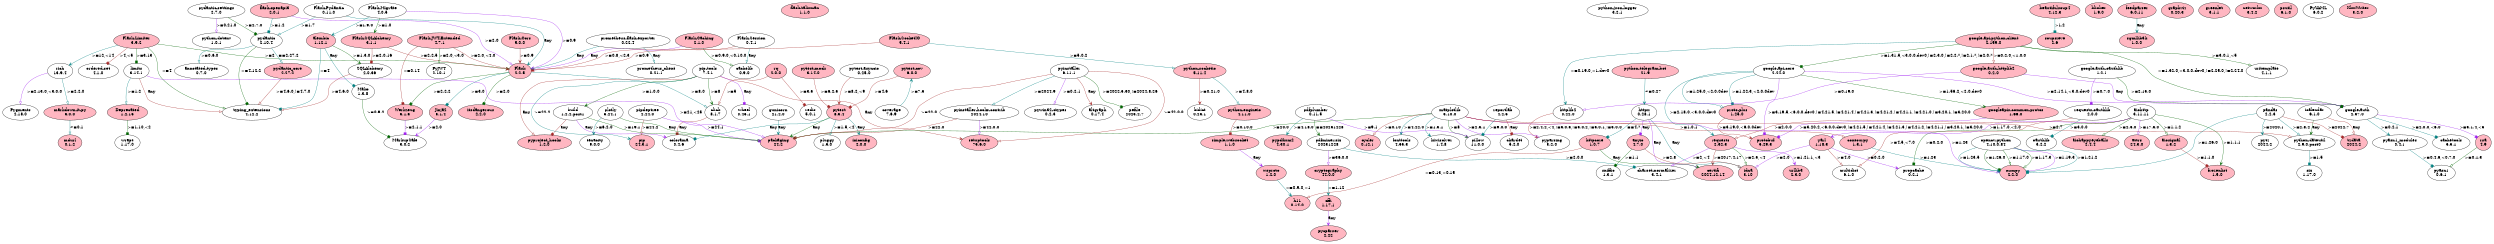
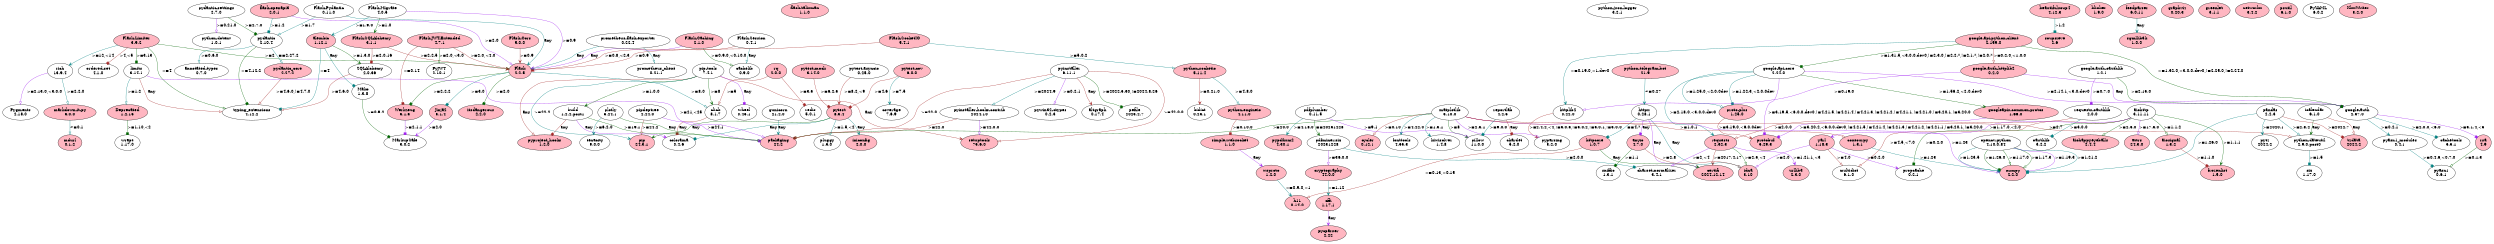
node "uritemplate 4.1.1": removed
edge "coverage 7.6.9" -> "pytest-cov 6.0.0": reversed
edge "pytest 8.3.4" -> "packaging 24.2": now "pytest 8.3.4" -> "pip 24.3.1"
